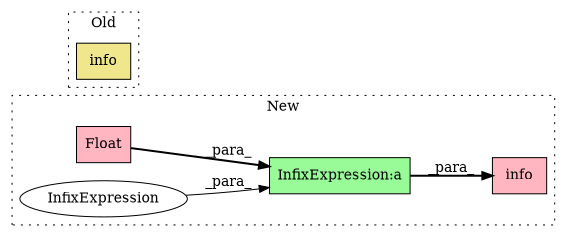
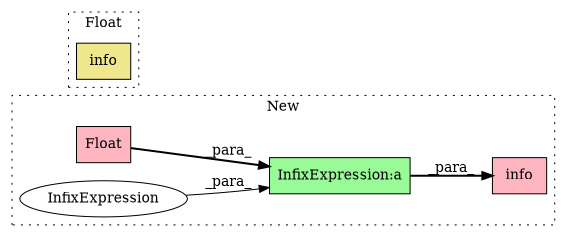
cluster "Old": label "Old" -> "Float"
